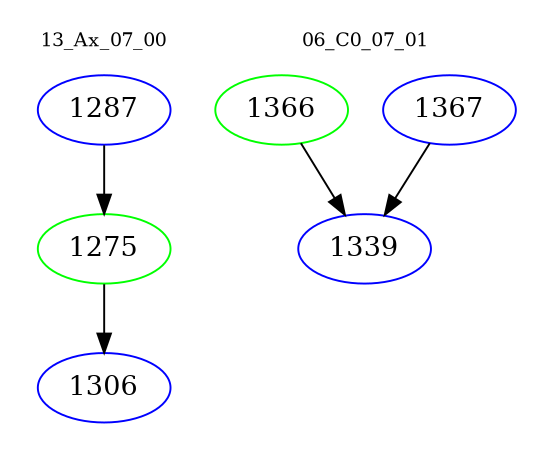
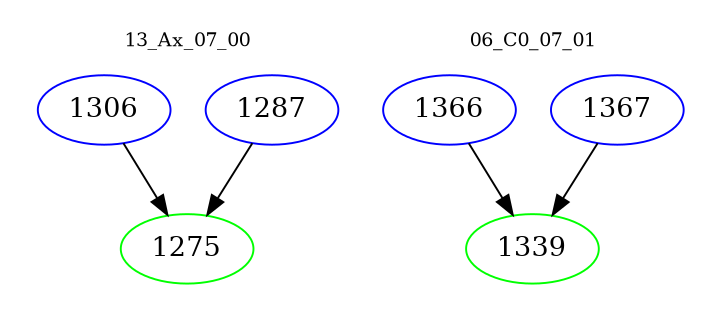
node "1366": color green -> blue
node "1339": color blue -> green
edge "1275" -> "1306": reversed
